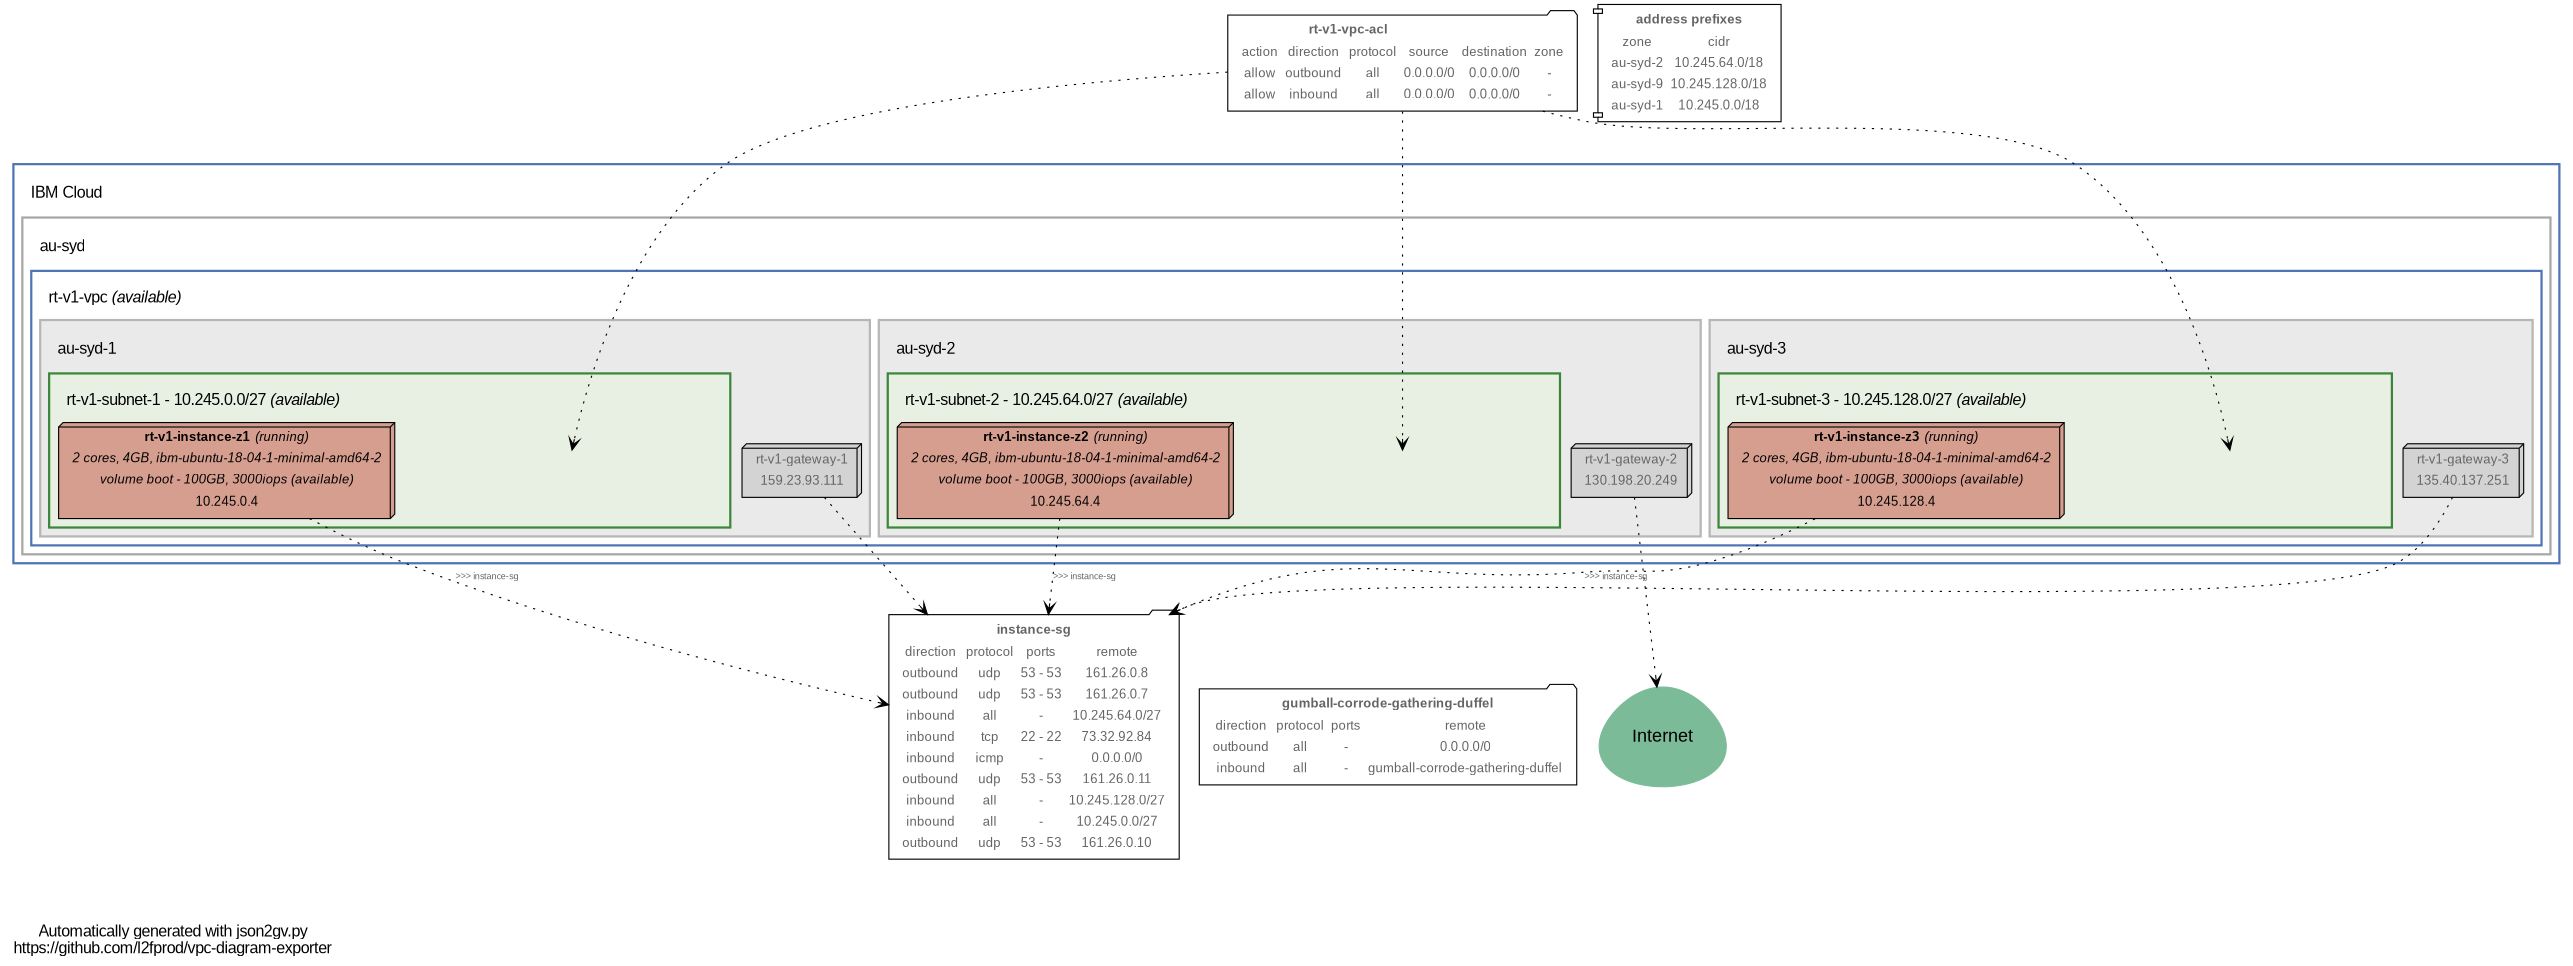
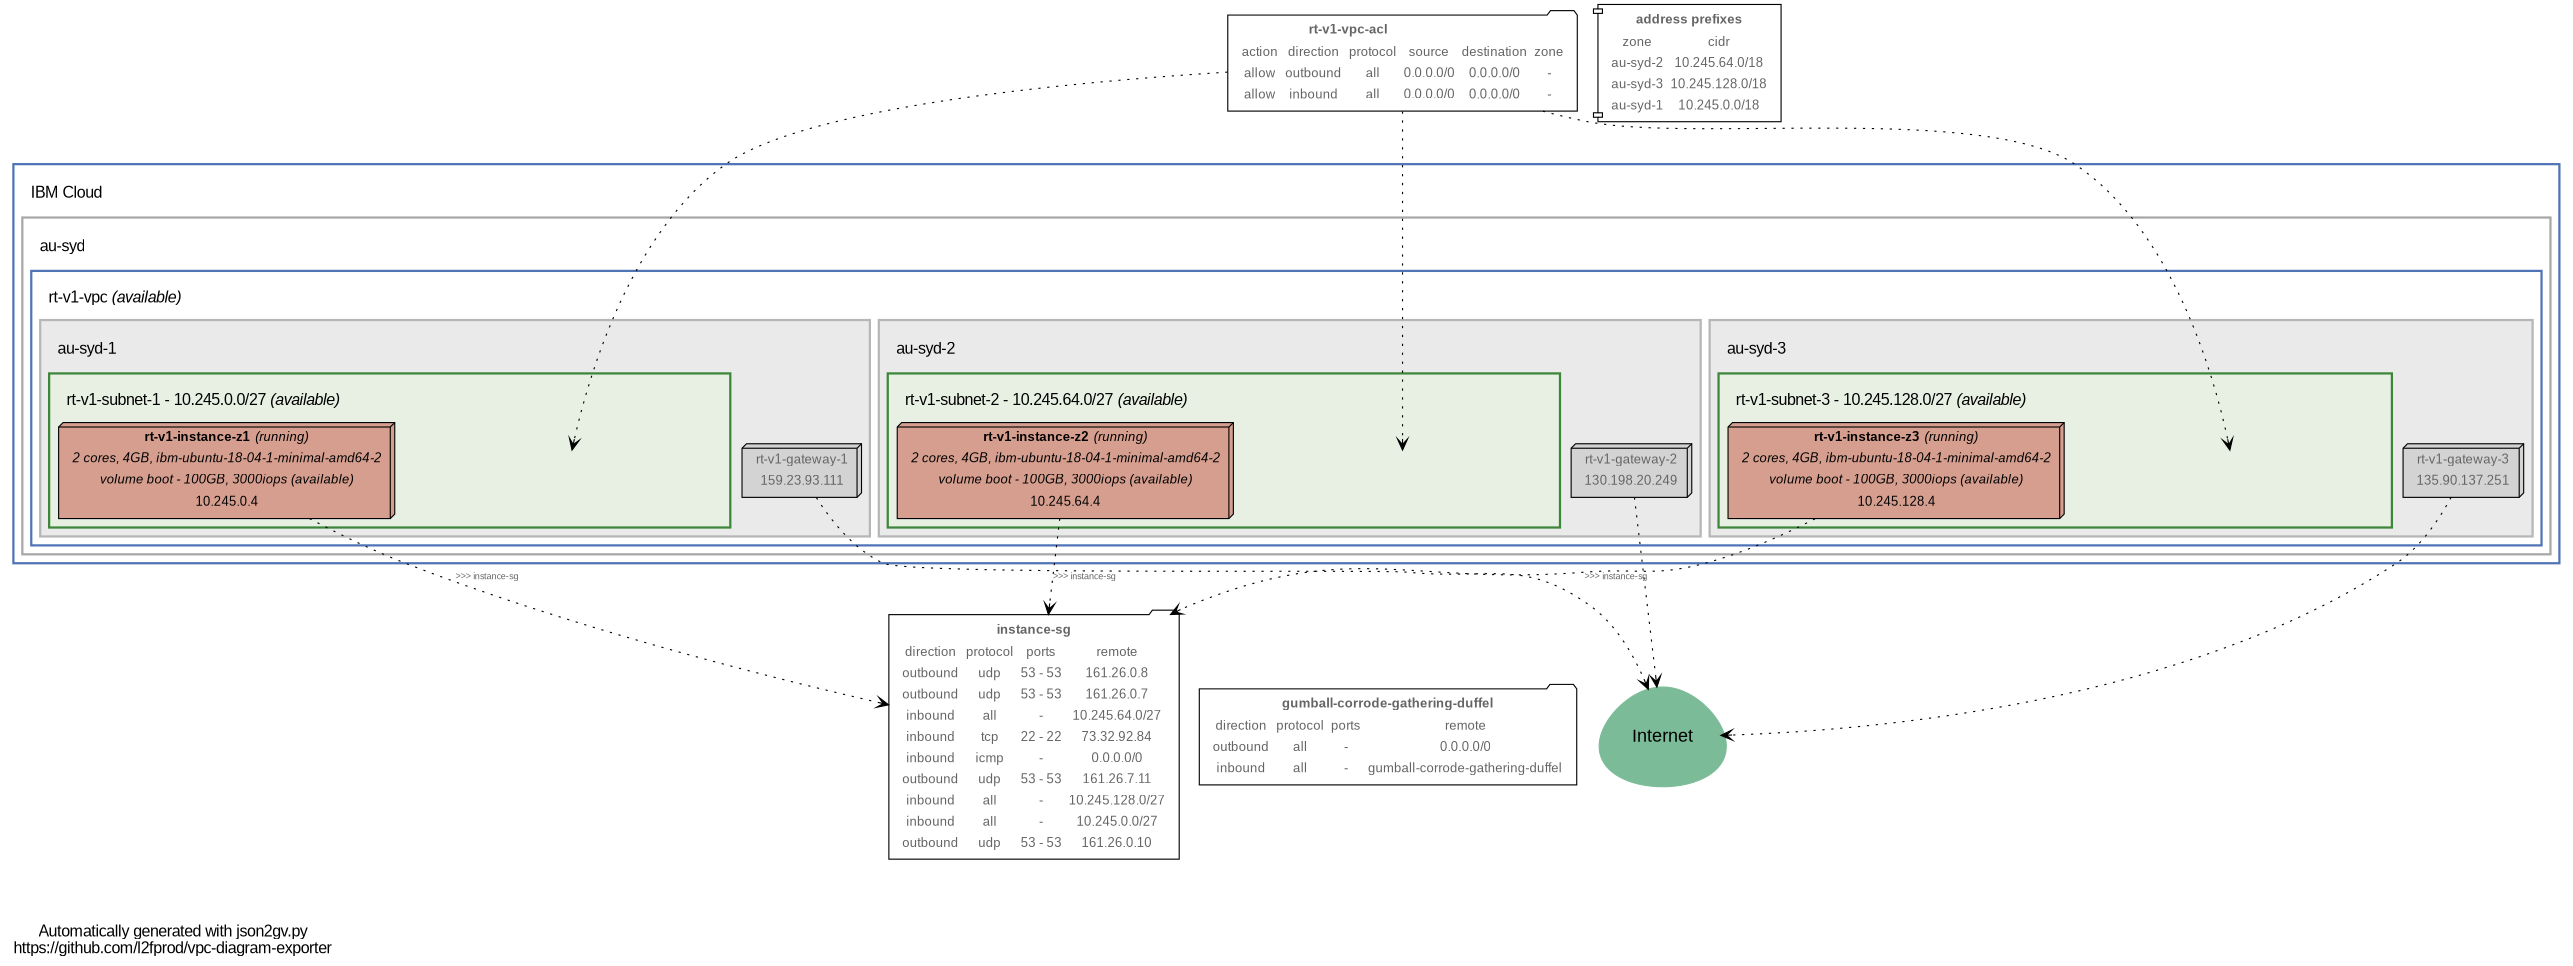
node "address prefixes": text "au-syd-9" -> "au-syd-3"
node "rt-v1-gateway-3": text "135.40.137.251" -> "135.90.137.251"
edge "rt-v1-gateway-1" -> "instance-sg": now "rt-v1-gateway-1" -> "Internet"
edge "rt-v1-gateway-3" -> "instance-sg": now "rt-v1-gateway-3" -> "Internet"
node "instance-sg": text "161.26.0.11" -> "161.26.7.11"
